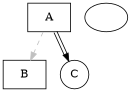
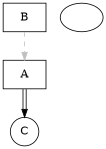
edge "A" -> "B": reversed
